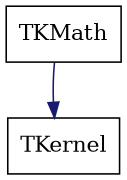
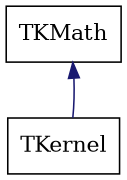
edge "TKMath" -> "TKernel": reversed
